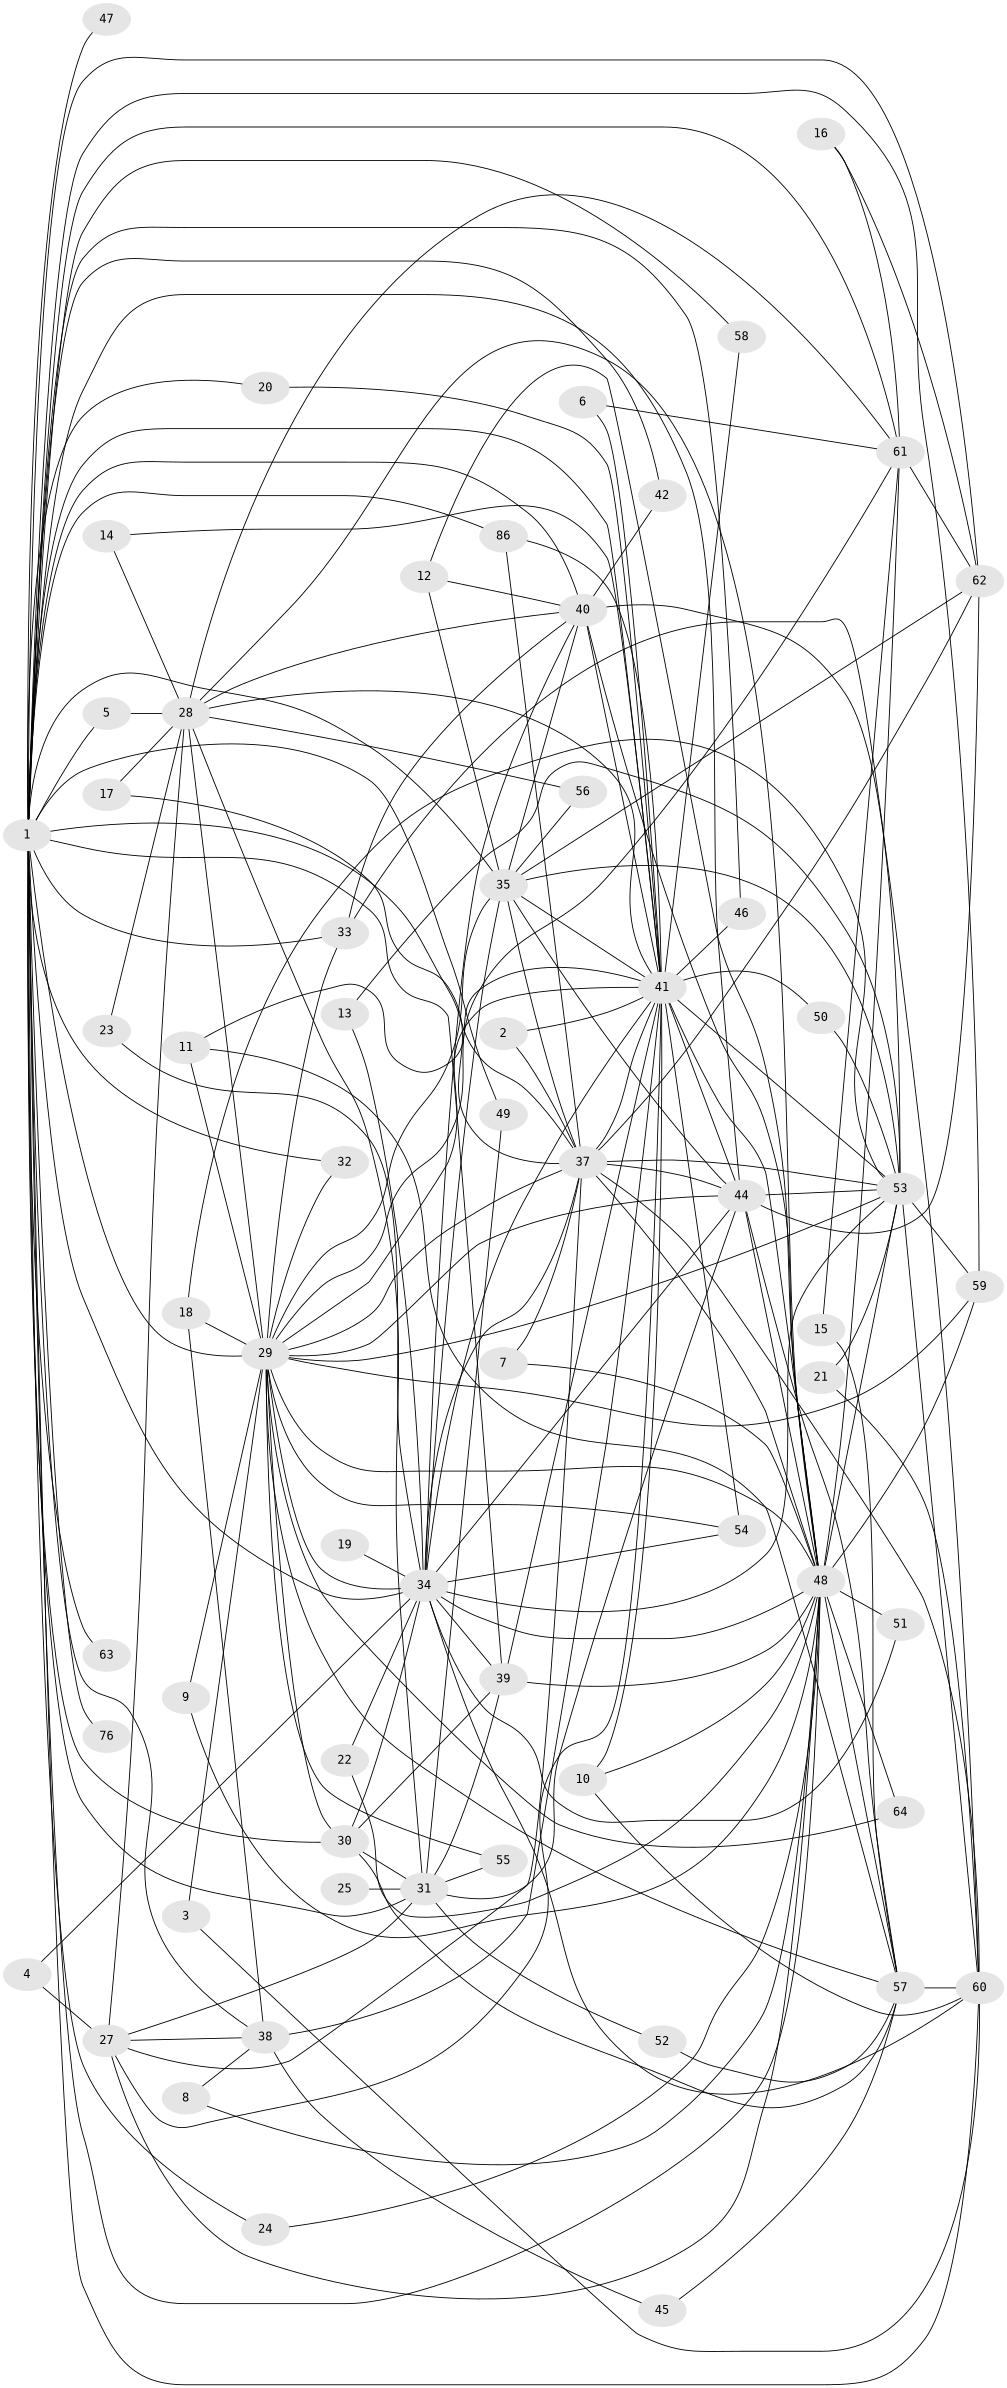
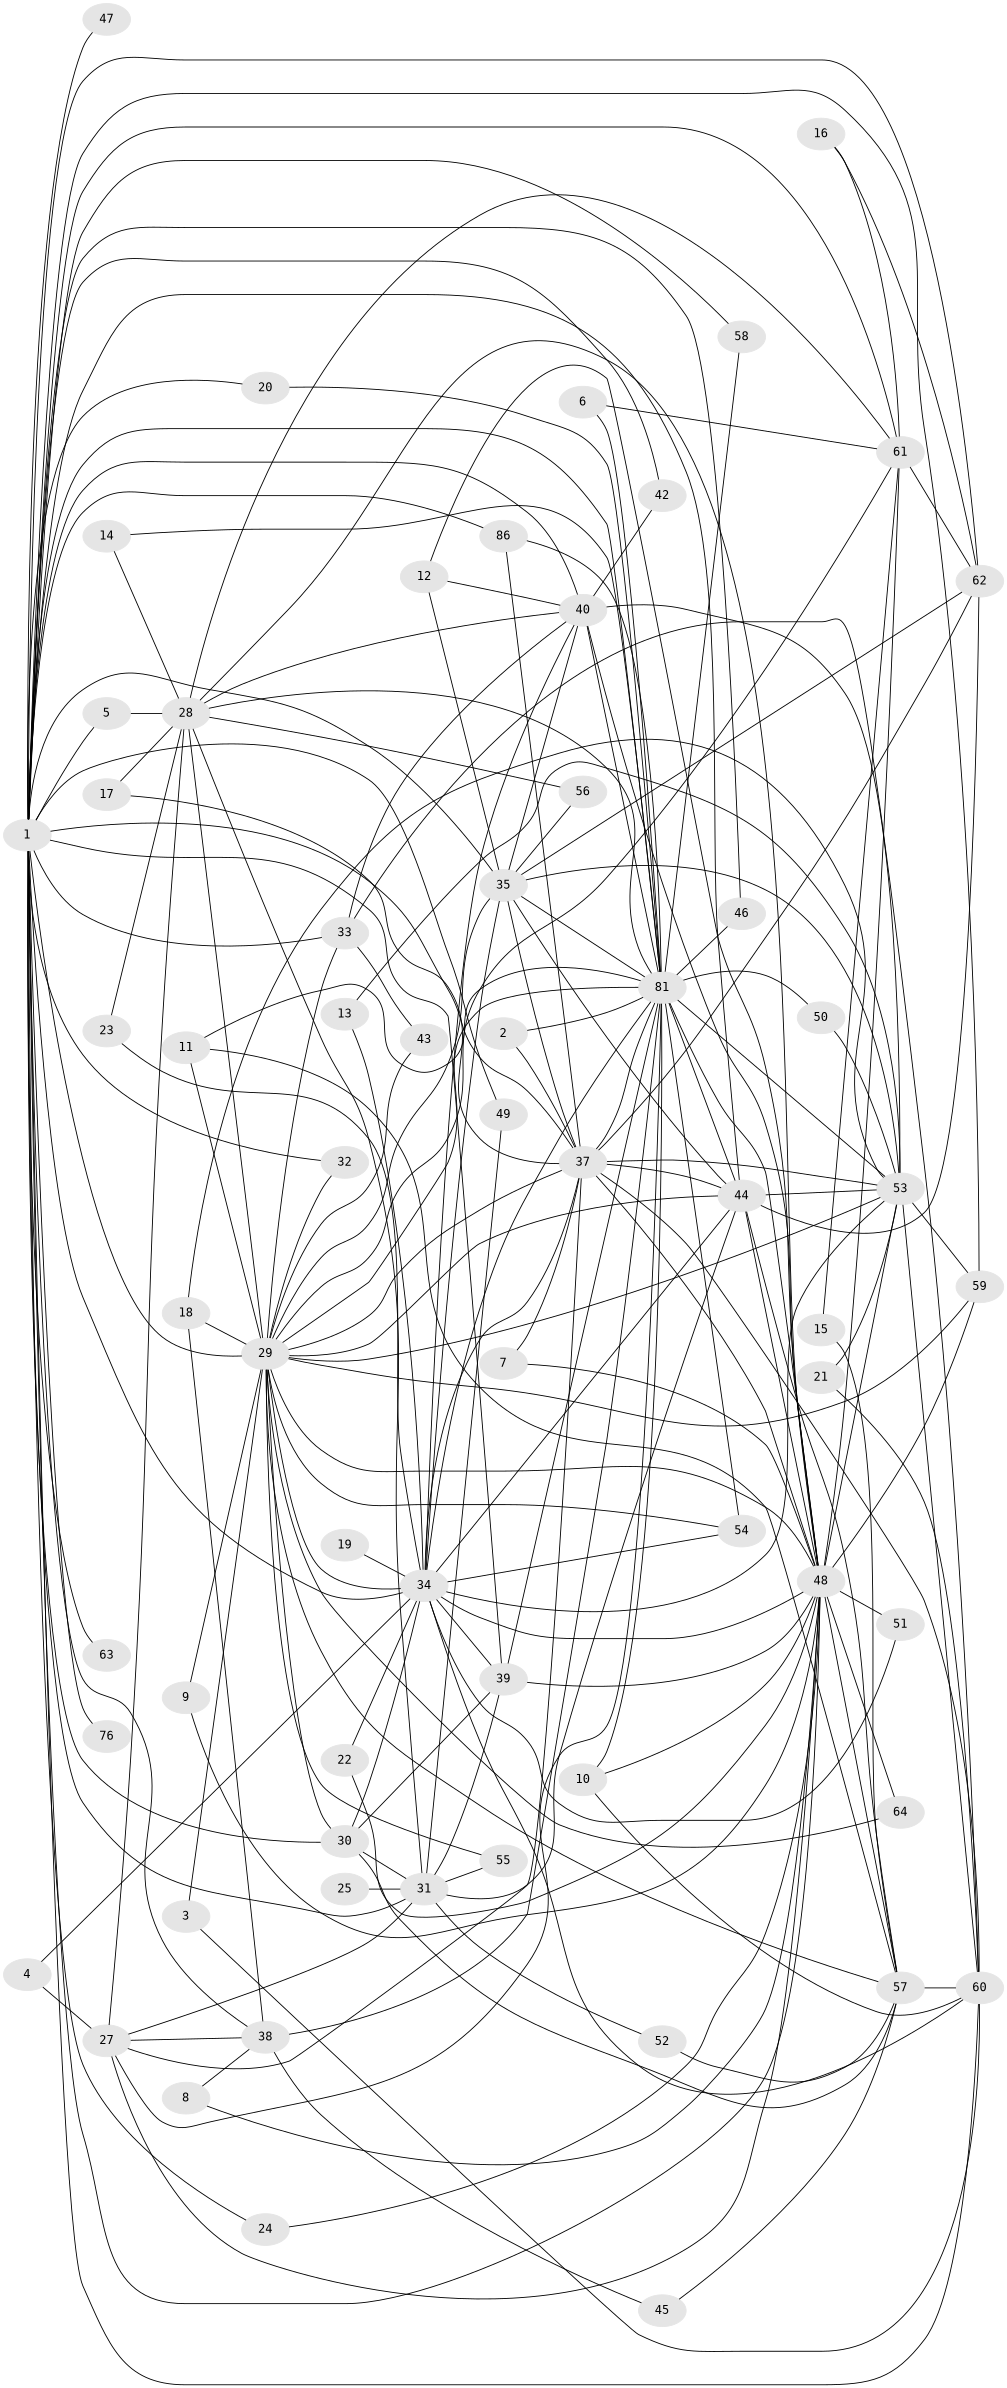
node "41": label "41" -> "81"
node "43": added
